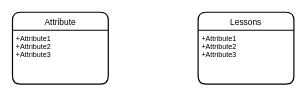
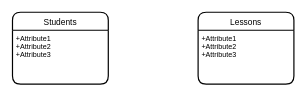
node "Attribute": label "Attribute" -> "Students"
